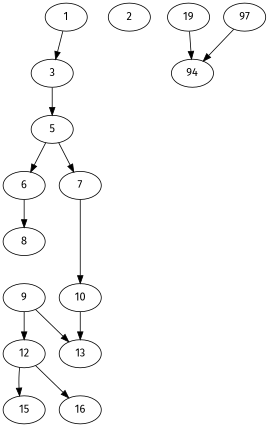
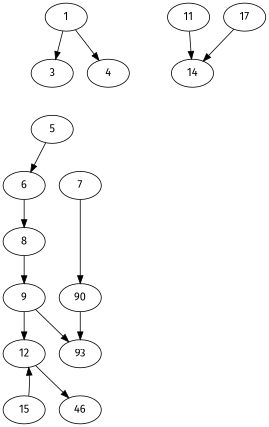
node "2": removed
node "19": label "19" -> "11"
node "97": label "97" -> "17"
node "4": added
node "94": label "94" -> "14"
edge "3" -> "5": removed
edge "5" -> "7": removed
edge "8" -> "9": added
node "10": label "10" -> "90"
node "13": label "13" -> "93"
edge "12" -> "15": reversed
node "16": label "16" -> "46"
